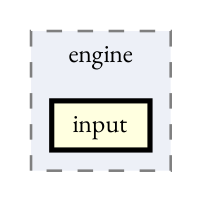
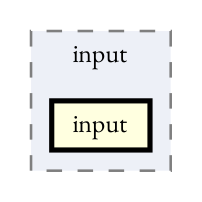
cluster "engine": label "engine" -> "input"
